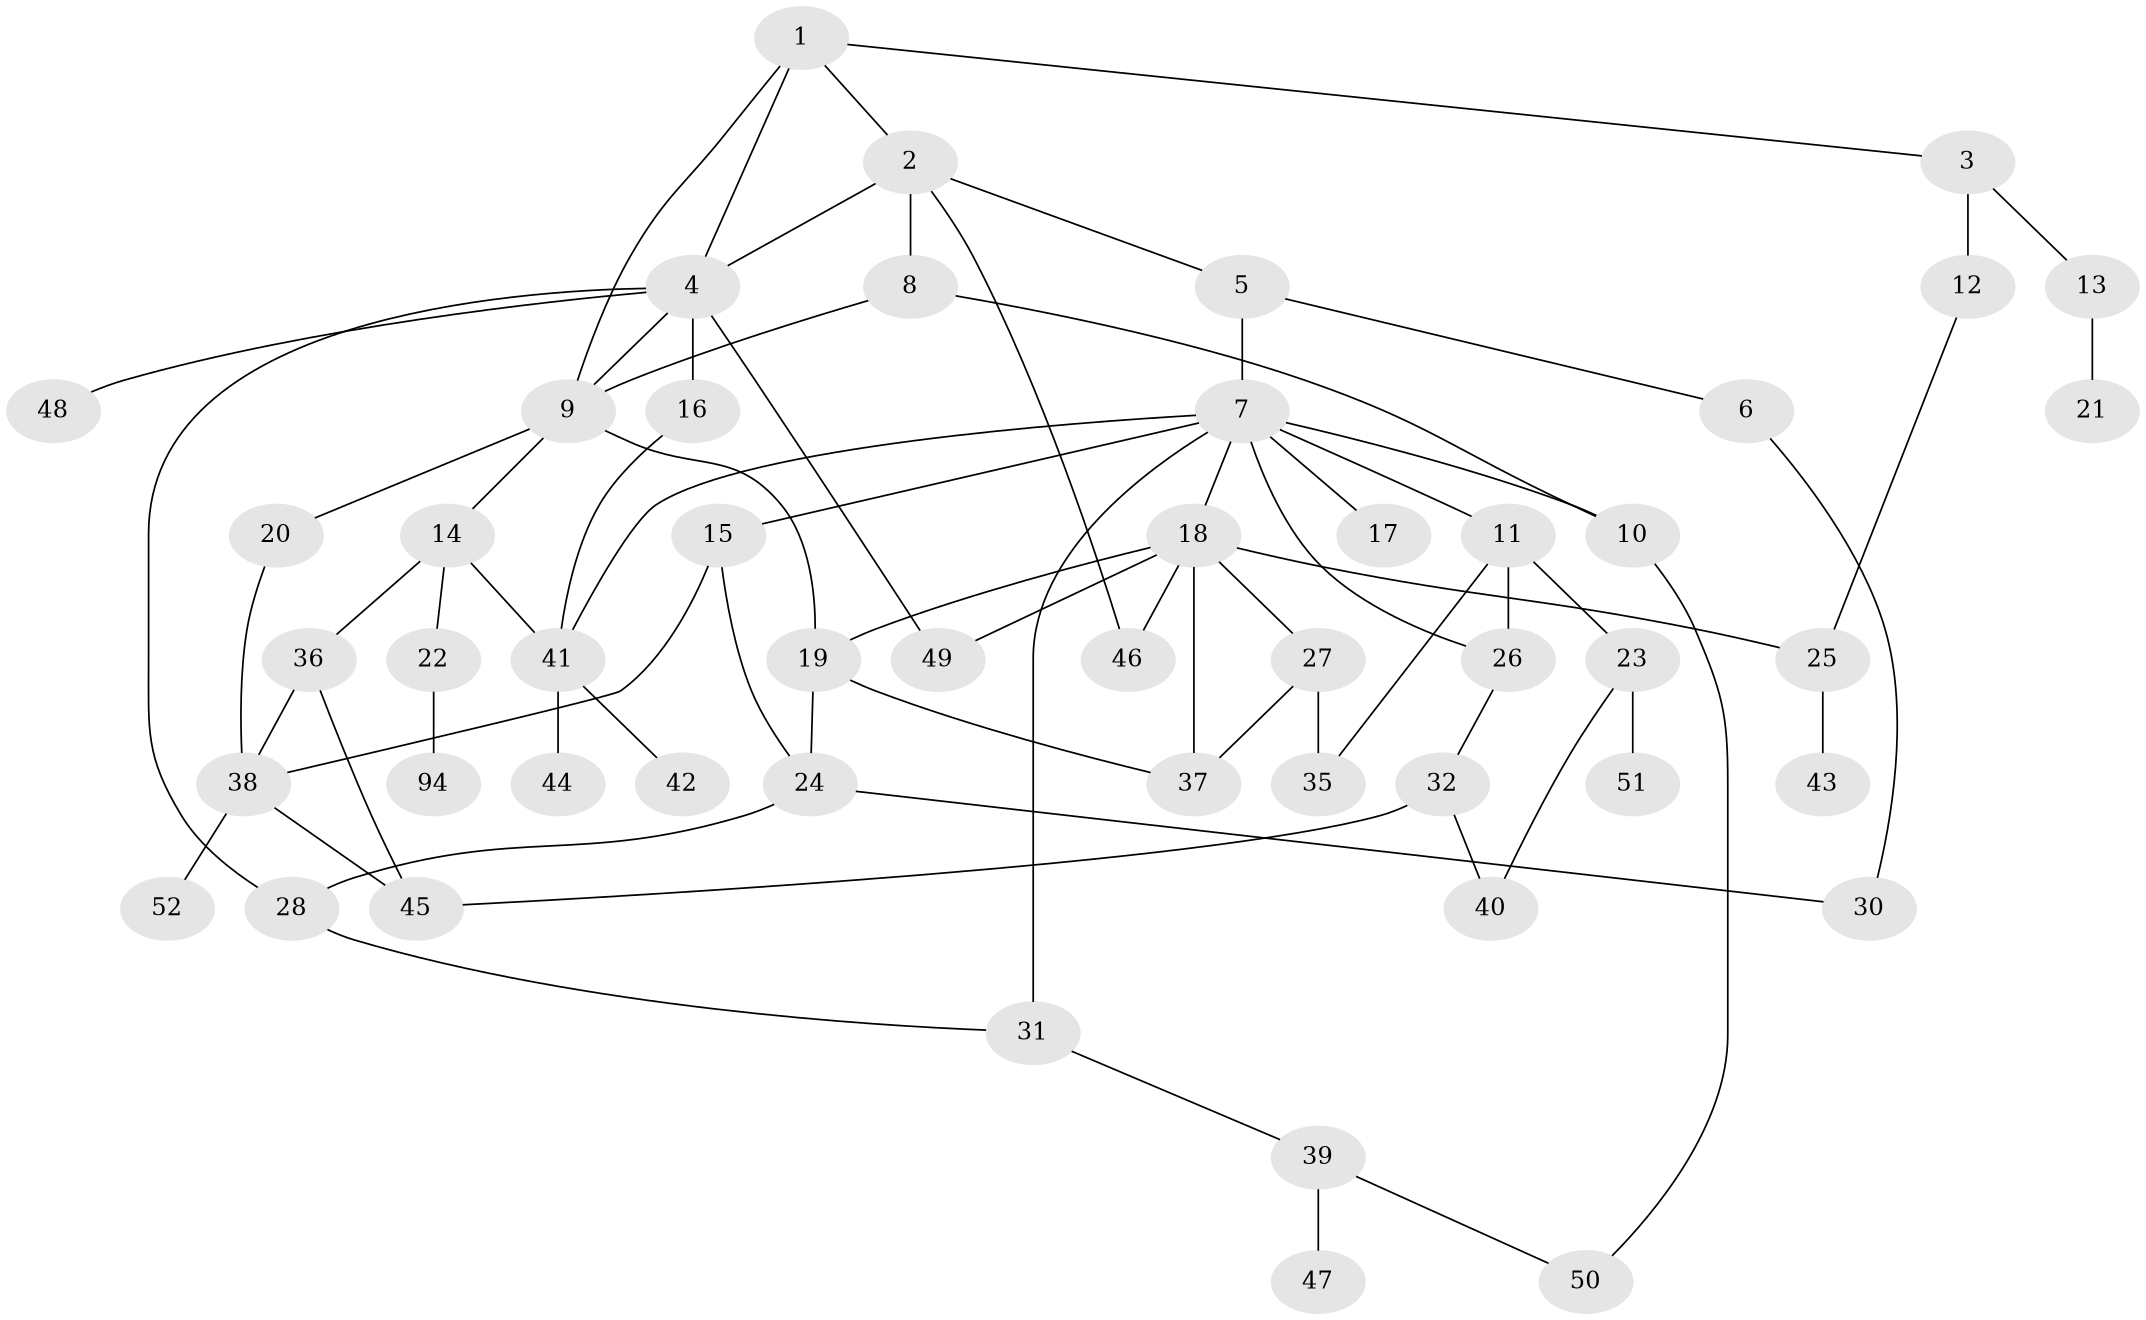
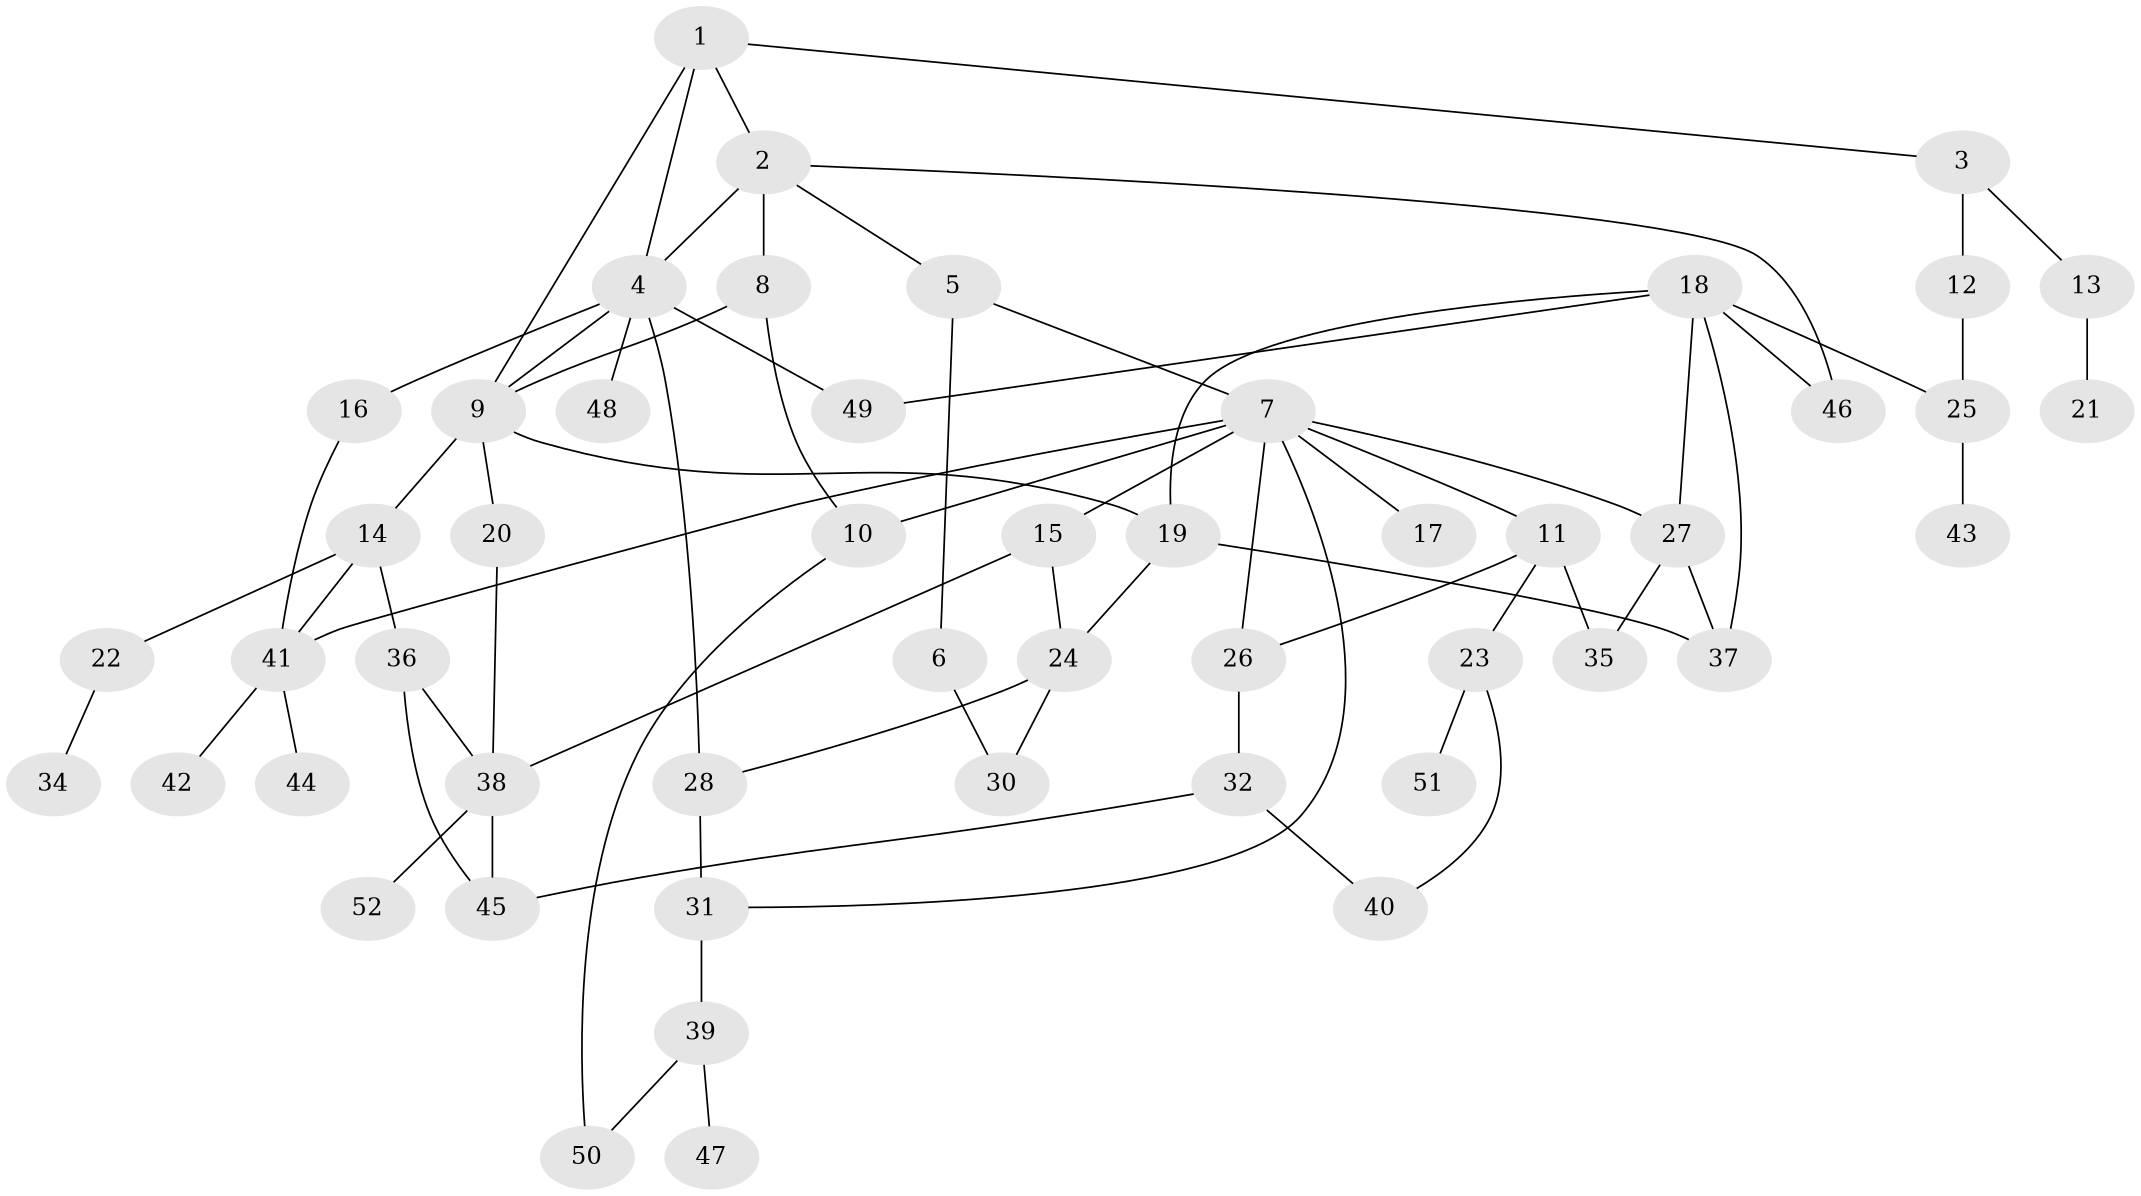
edge "7" -- "18": now "7" -- "27"
node "94": label "94" -> "34"
